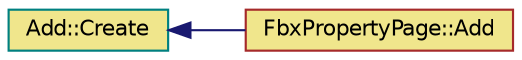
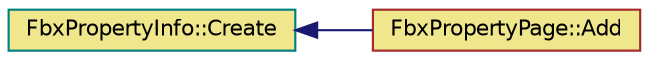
node "Add::Create": label "Add::Create" -> "FbxPropertyInfo::Create"
